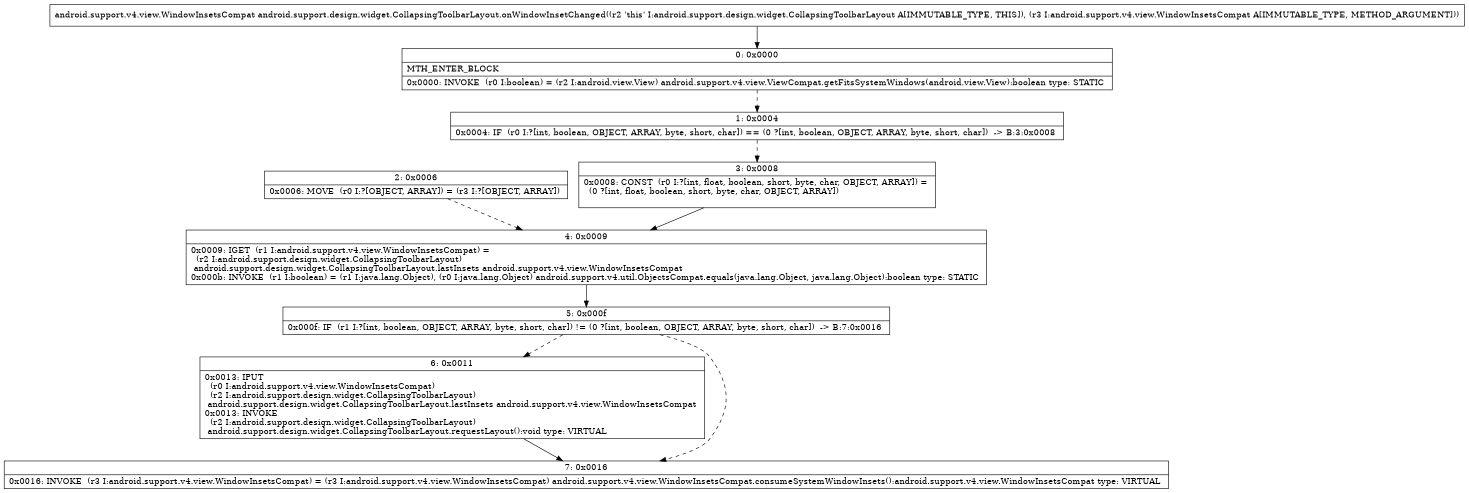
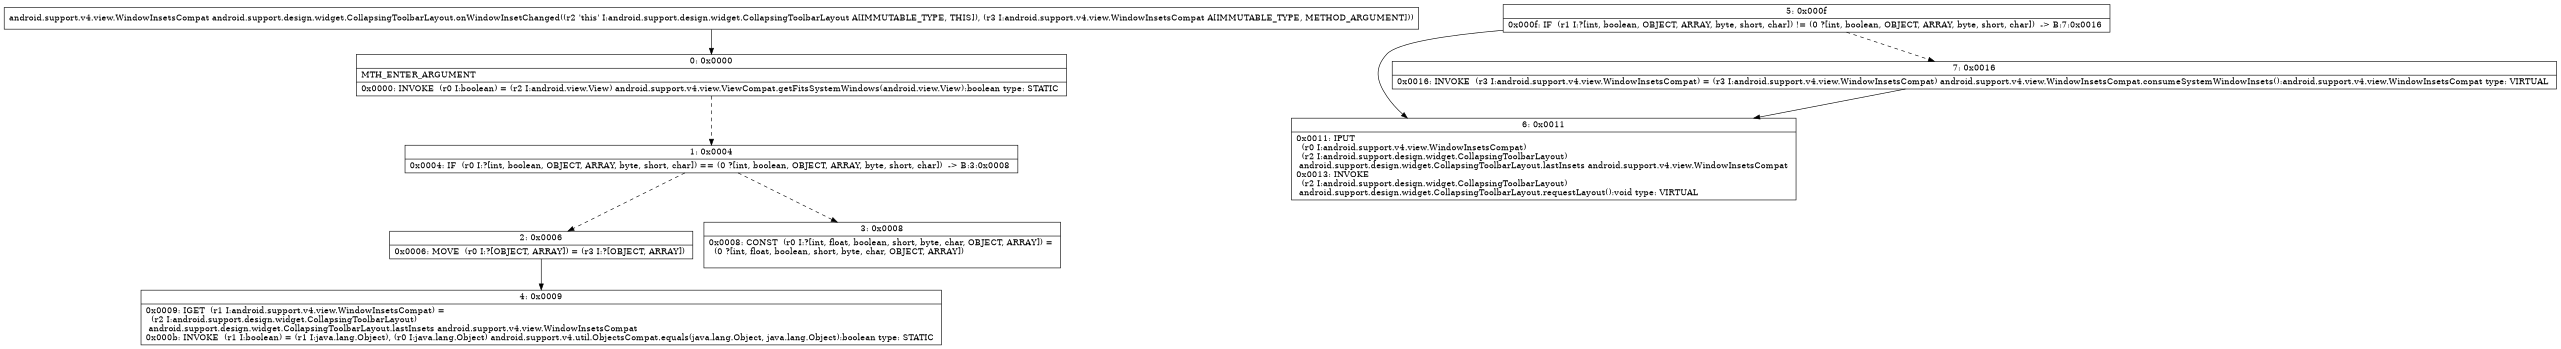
node "0: 0x0000": text "MTH_ENTER_BLOCK" -> "MTH_ENTER_ARGUMENT"
edge "1: 0x0004" -> "2: 0x0006": added
edge "2: 0x0006" -> "4: 0x0009": style dashed -> solid
edge "3: 0x0008" -> "4: 0x0009": removed
edge "4: 0x0009" -> "5: 0x000f": removed
edge "5: 0x000f" -> "6: 0x0011": style dashed -> solid
node "6: 0x0011": text "0x0013: IPUT" -> "0x0011: IPUT"
edge "6: 0x0011" -> "7: 0x0016": reversed
